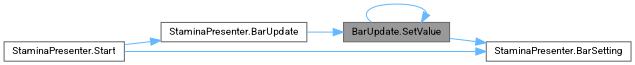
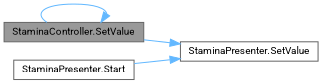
node "StaminaPresenter.BarUpdate": removed
node "BarUpdate.SetValue": label "BarUpdate.SetValue" -> "StaminaController.SetValue"
node "StaminaPresenter.BarSetting": label "StaminaPresenter.BarSetting" -> "StaminaPresenter.SetValue"
